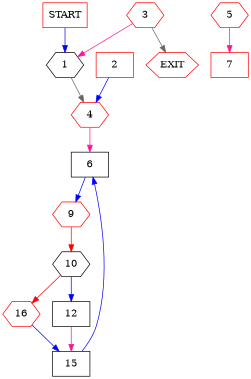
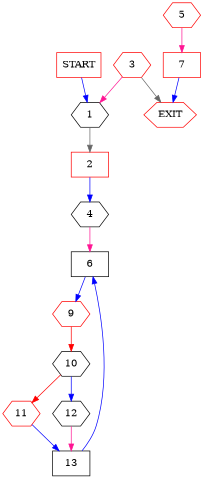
edge "1" -> "4": now "1" -> "2"
edge "7" -> "EXIT": added
node "4": color red -> black
node "16": label "16" -> "11"
node "12": shape box -> hexagon
node "15": label "15" -> "13"
